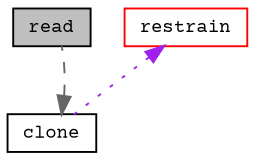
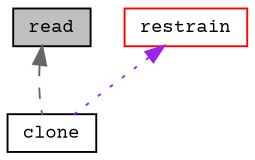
edge "read" -> "clone": reversed
